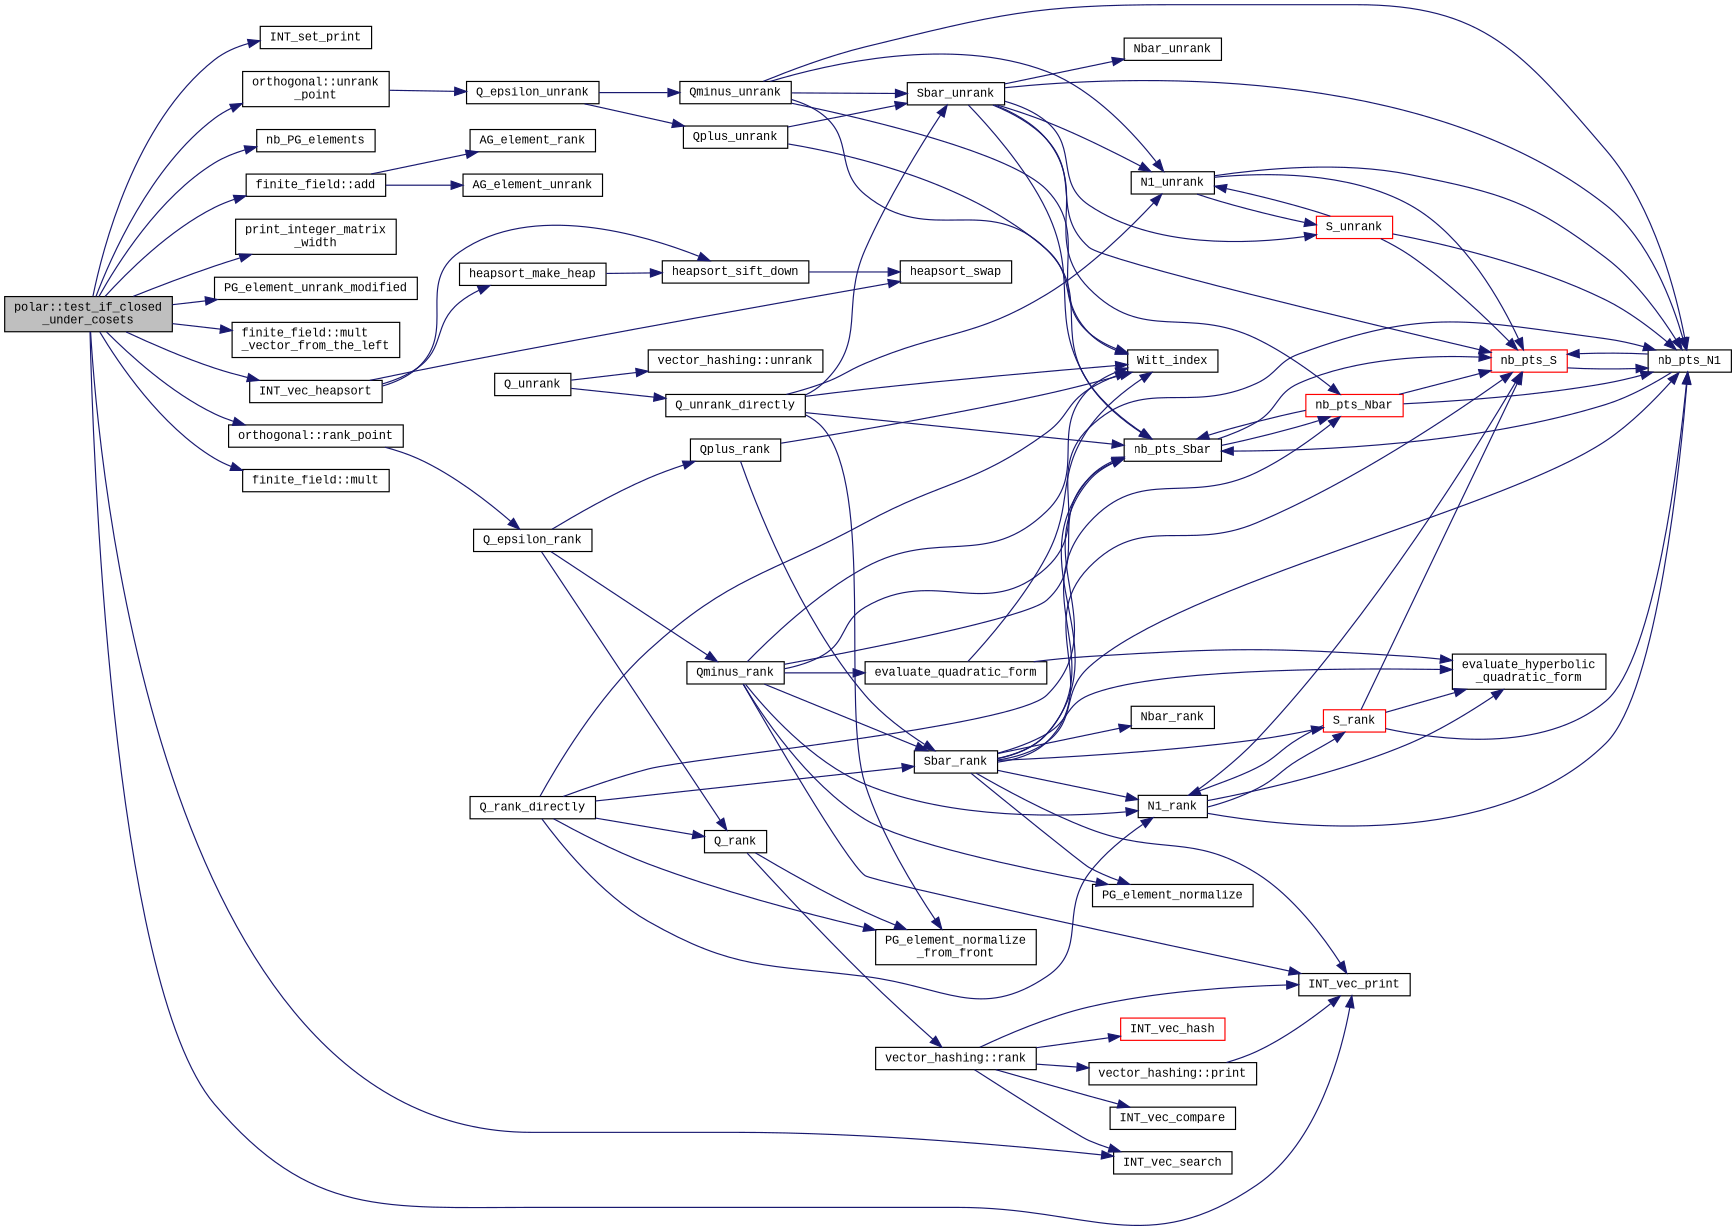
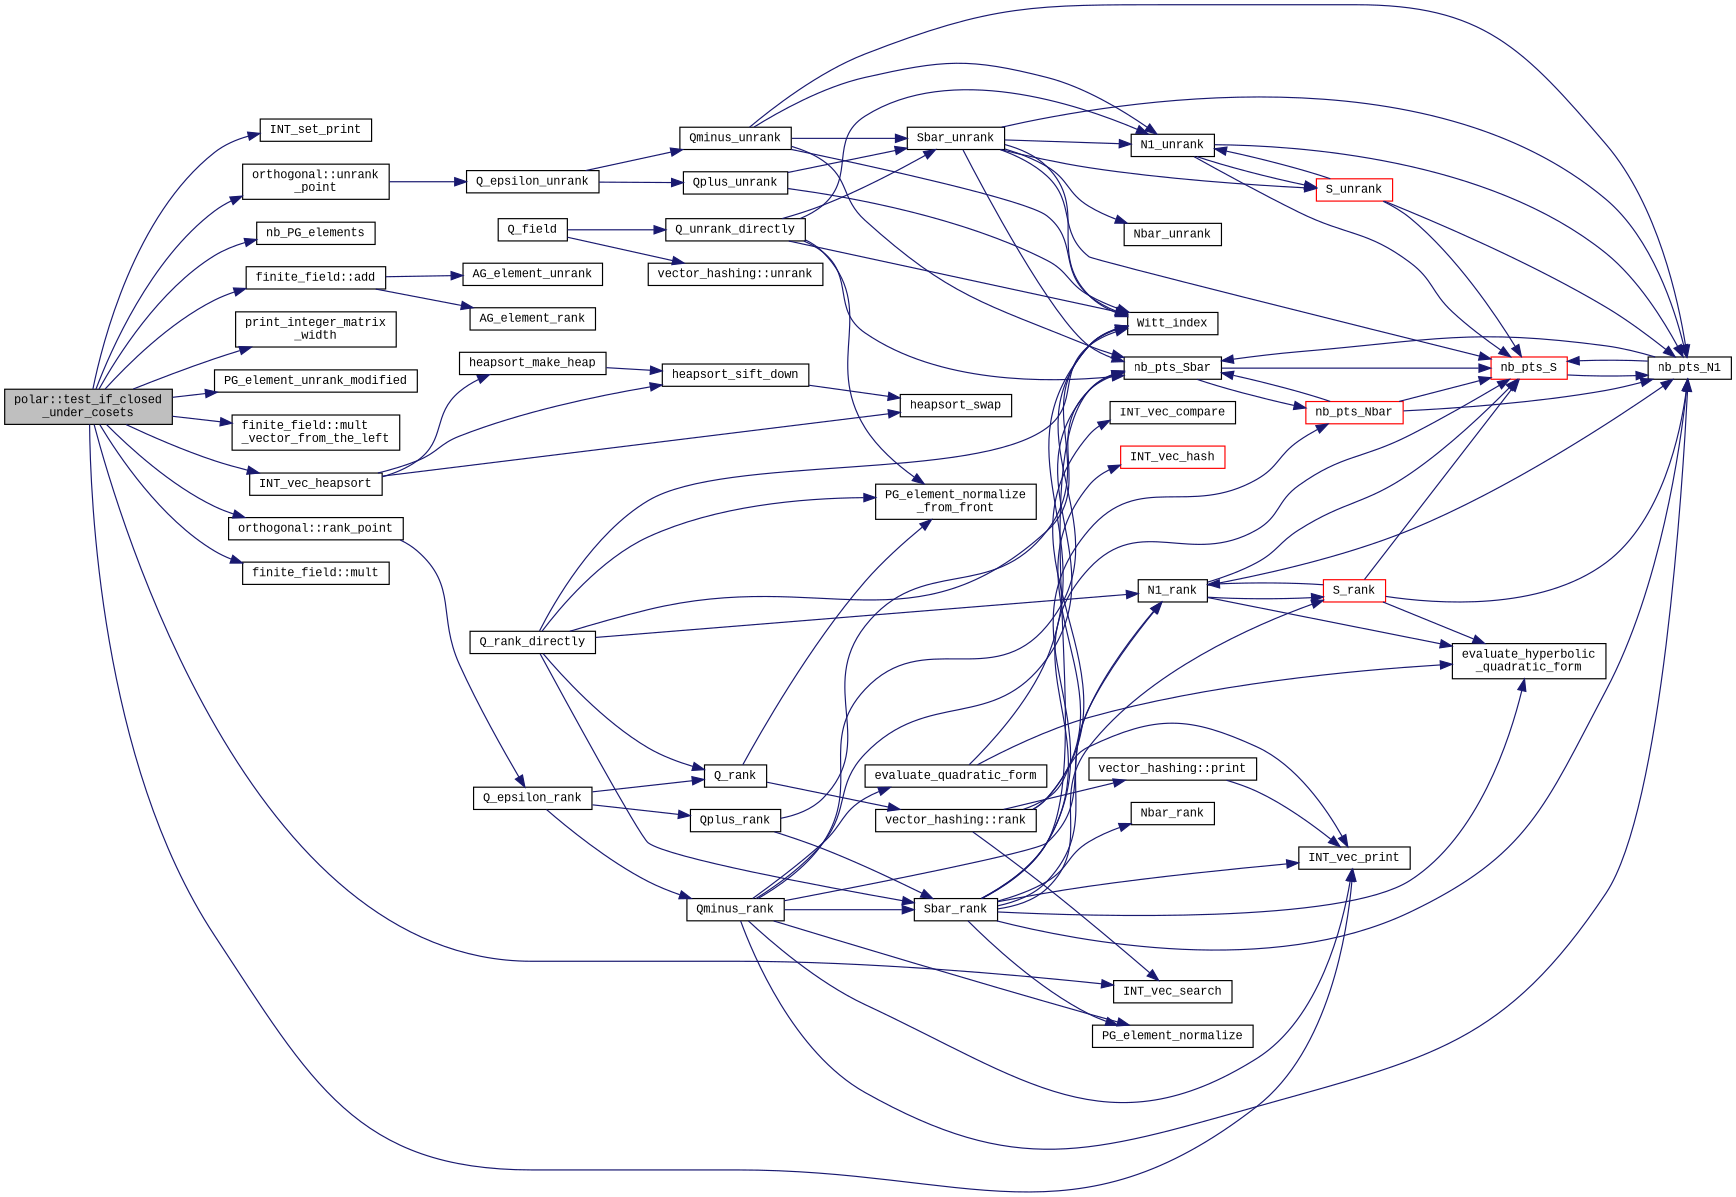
edge "Sbar_unrank" -> "nb_pts_Nbar": now "Sbar_unrank" -> "Witt_index"
node "Q_unrank": label "Q_unrank" -> "Q_field"
